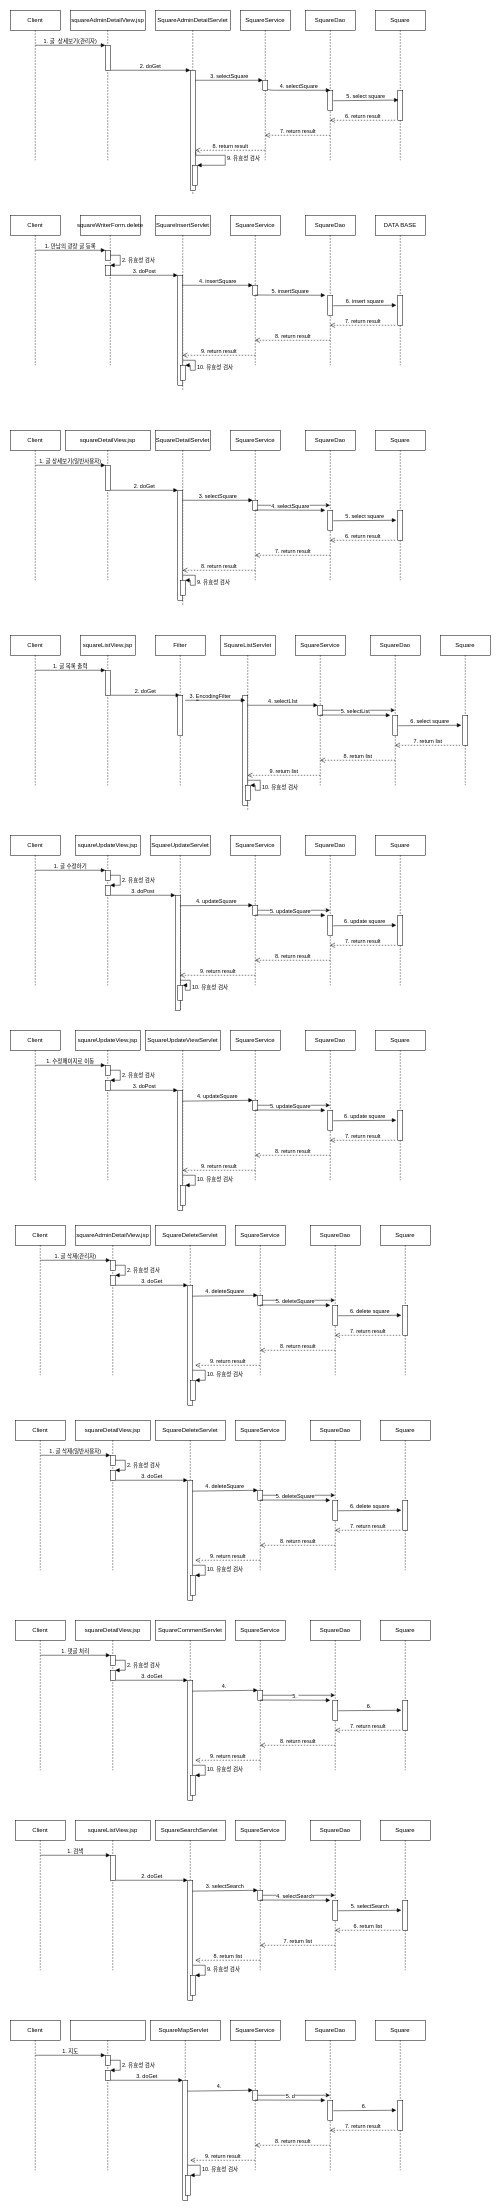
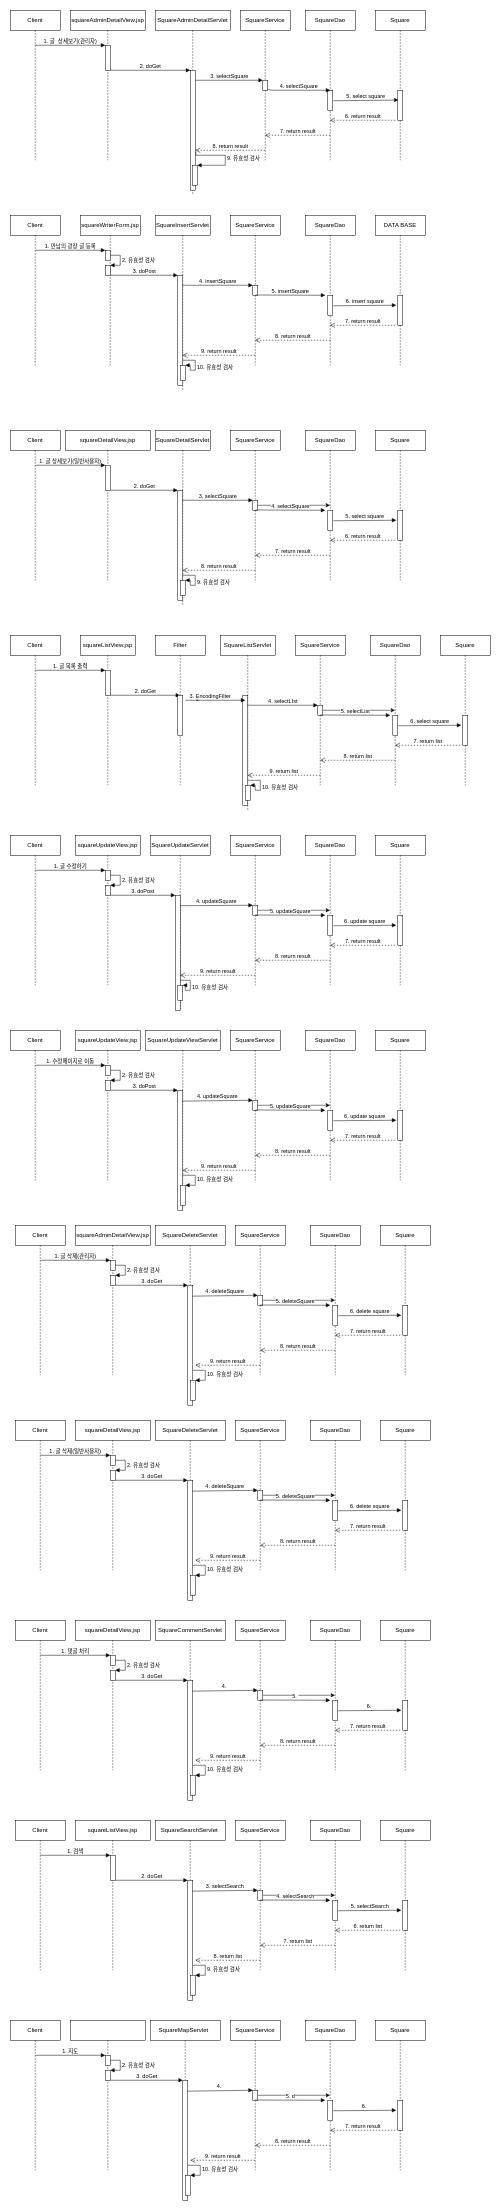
node "squareWriterForm.delete": label "squareWriterForm.delete" -> "squareWriterForm.jsp"
